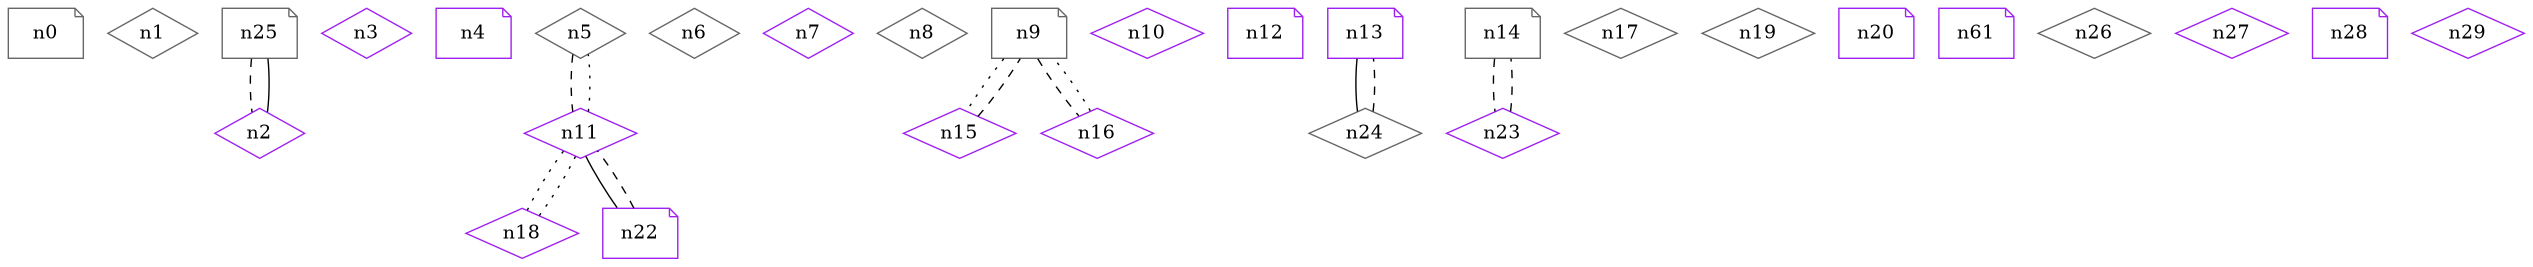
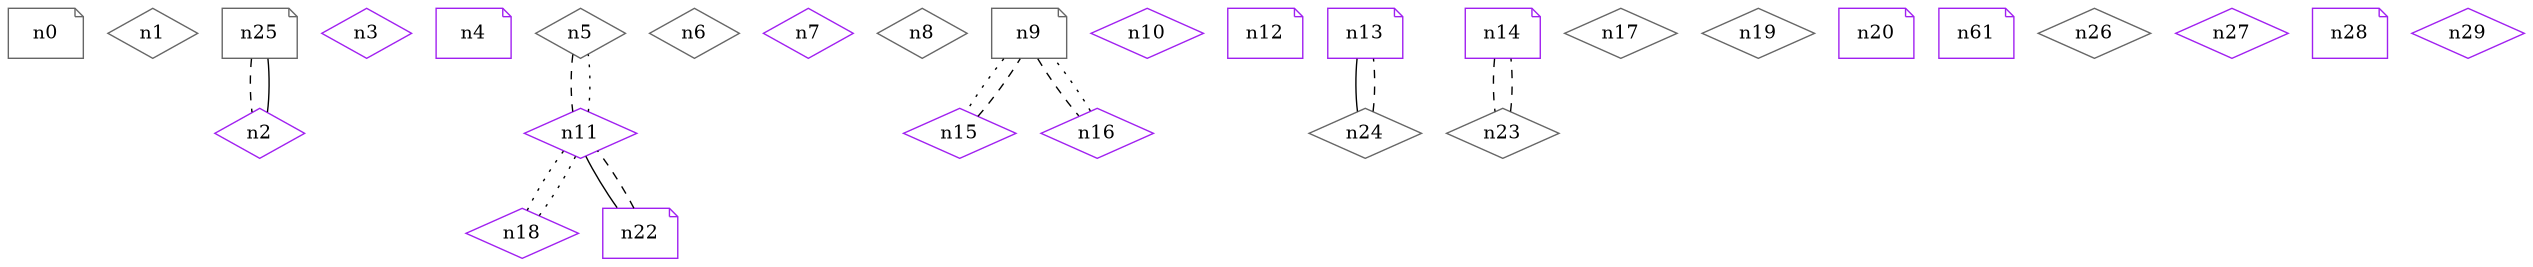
node "n14": color gray40 -> purple
node "n23": color purple -> gray40
